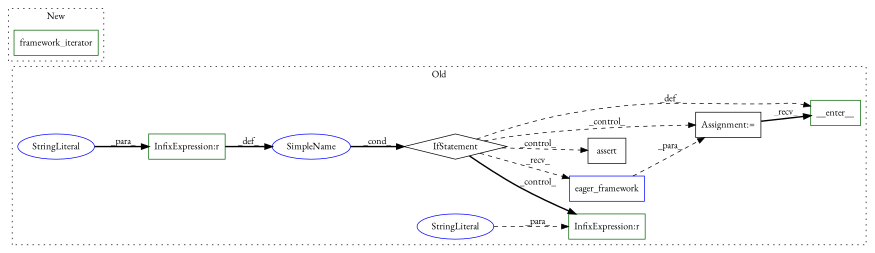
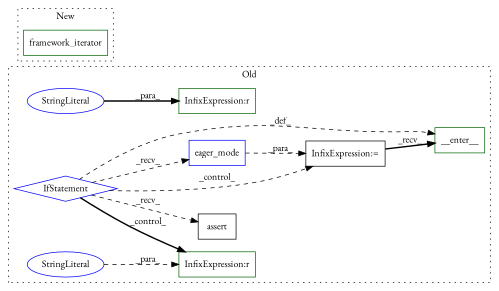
node "Assignment:=": label "Assignment:=" -> "InfixExpression:="
edge "IfStatement" -> "assert": label "_control_" -> "_recv_"
node "SimpleName": removed
node "IfStatement": color black -> blue
node "eager_framework": label "eager_framework" -> "eager_mode"
